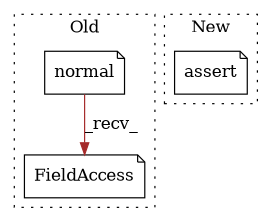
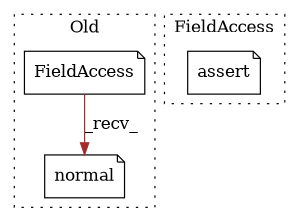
cluster "New": label "New" -> "FieldAccess"
edge "normal" -> "FieldAccess": reversed
